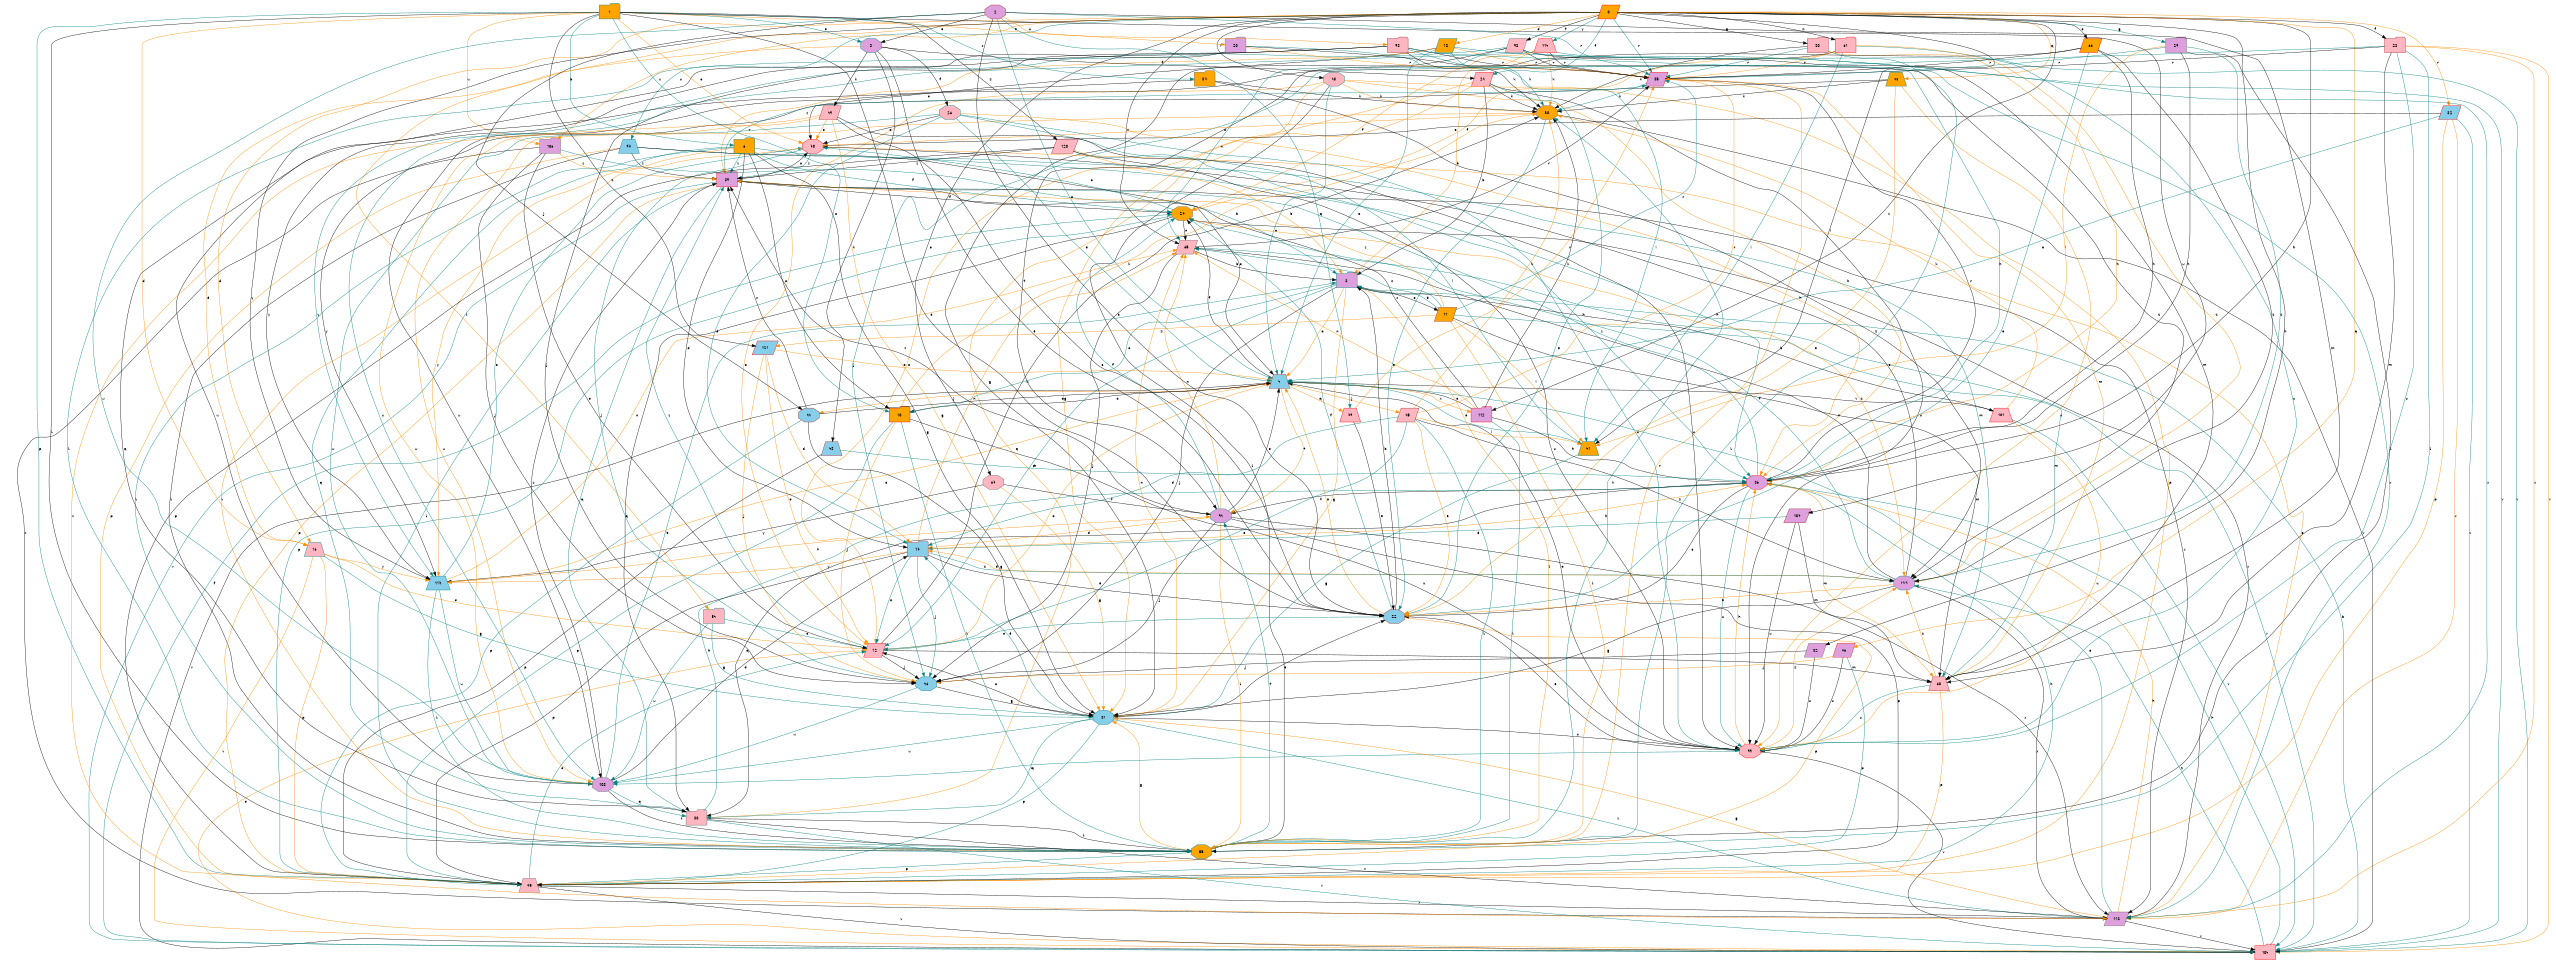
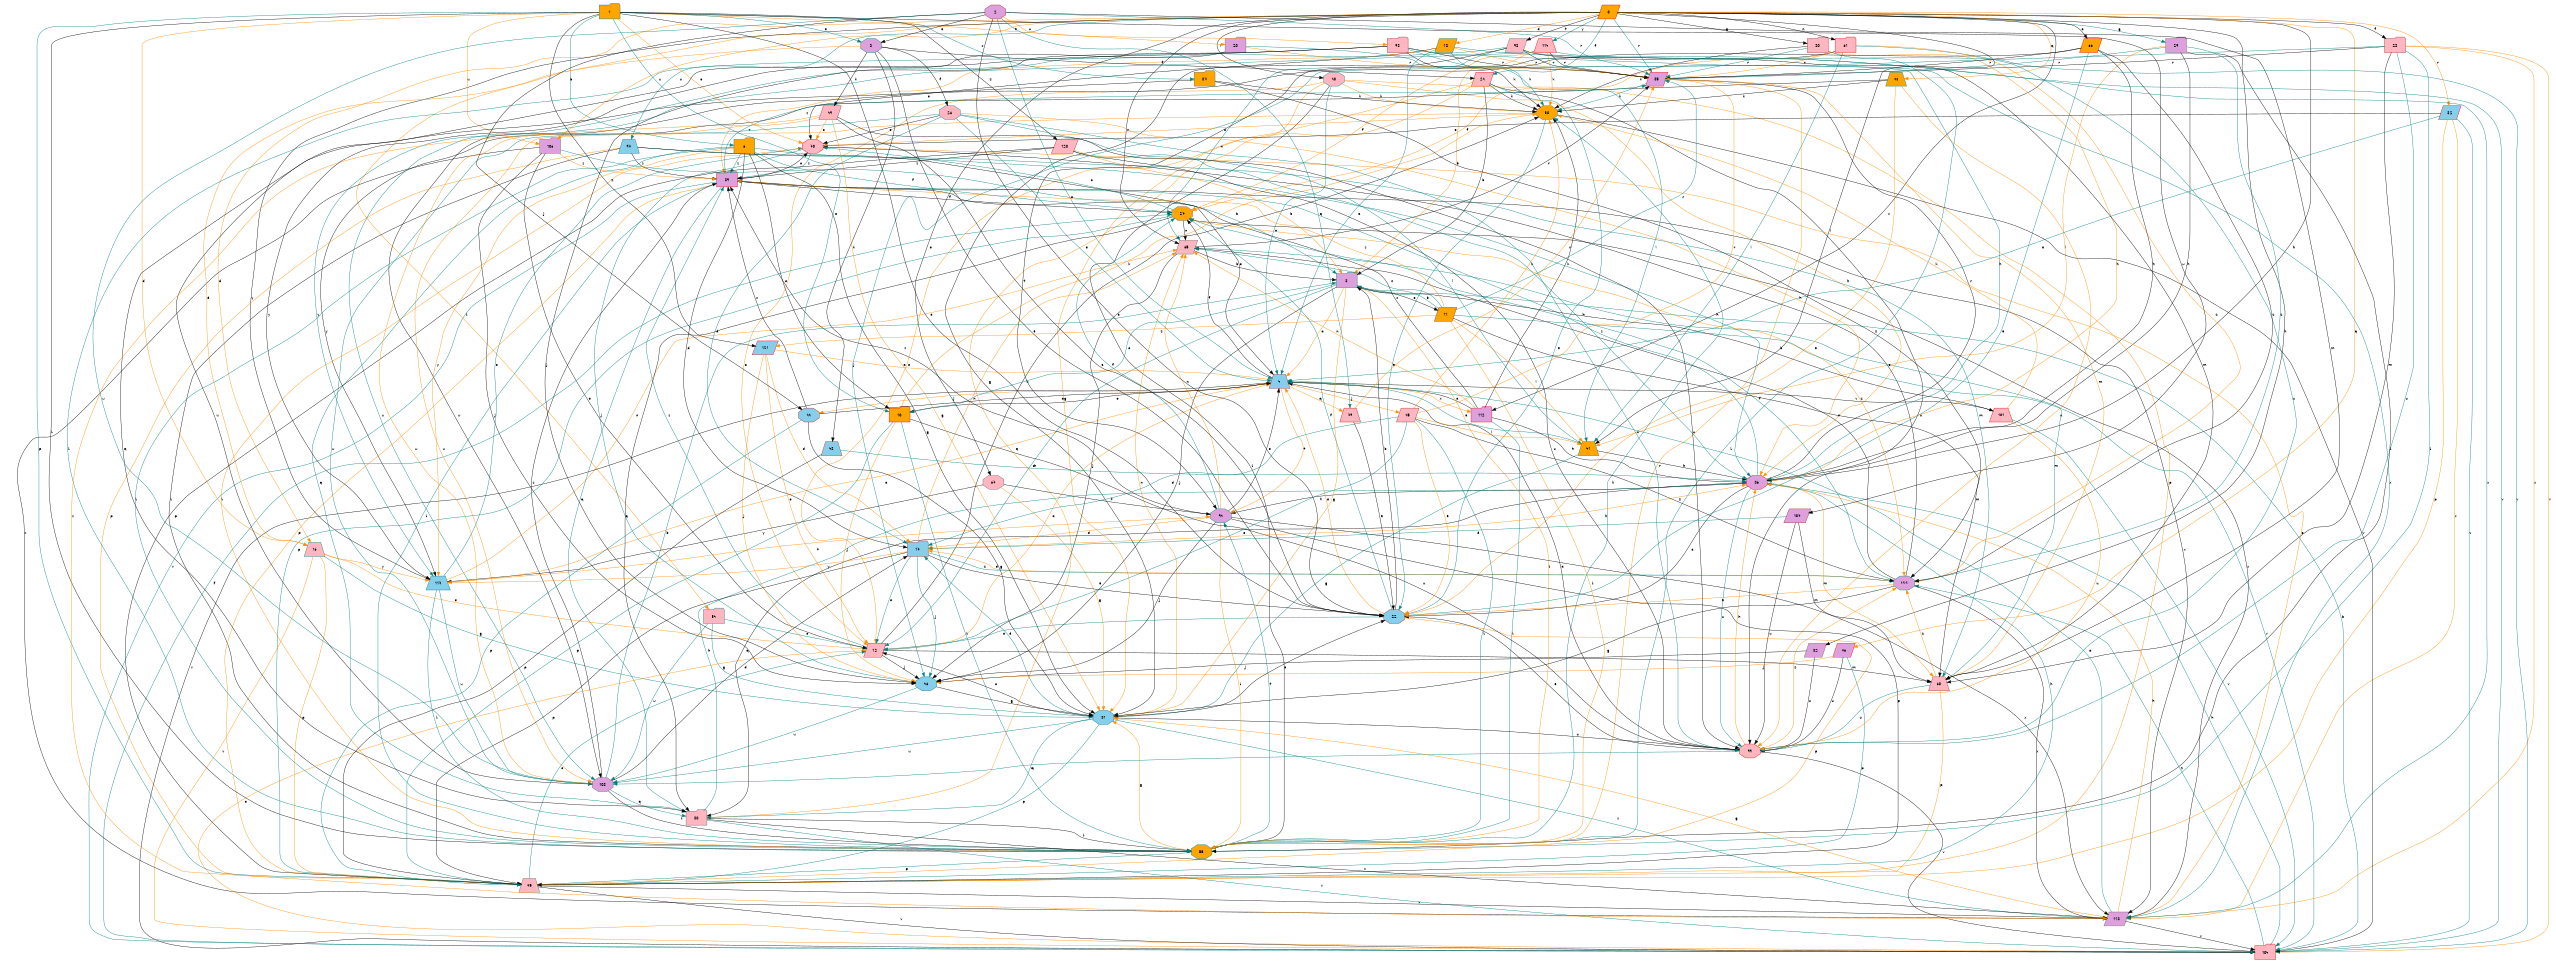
edge "20" -> "122": removed, label "z"
edge "41" -> "36": added, label "h"
